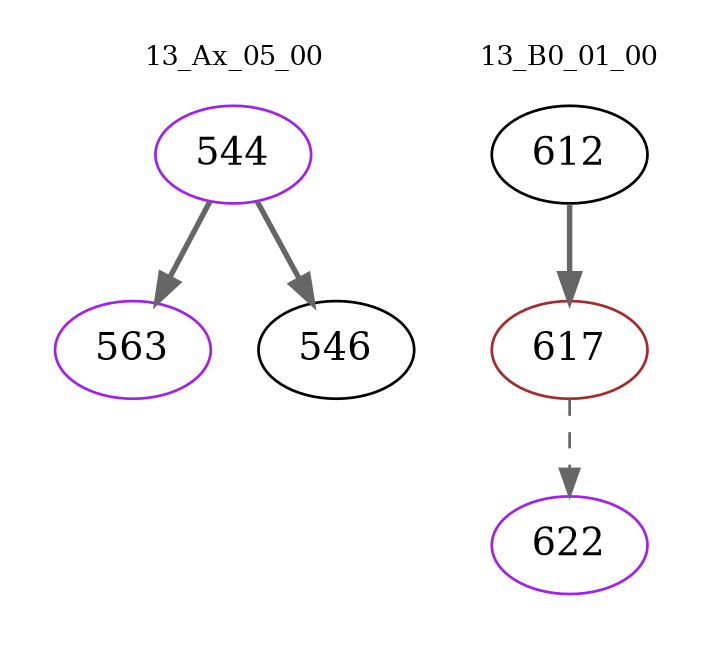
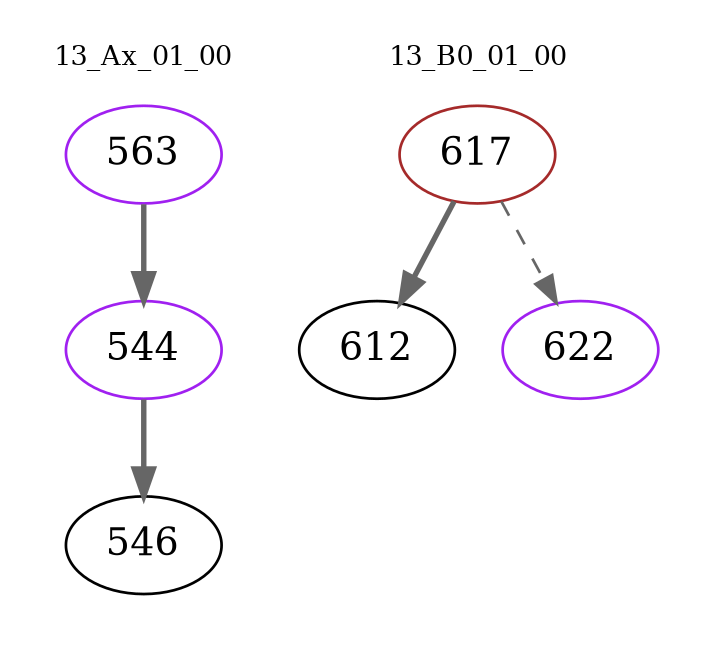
cluster "13_Ax_05_00": label "13_Ax_05_00" -> "13_Ax_01_00"
edge "612" -> "617": reversed
edge "544" -> "563": reversed
